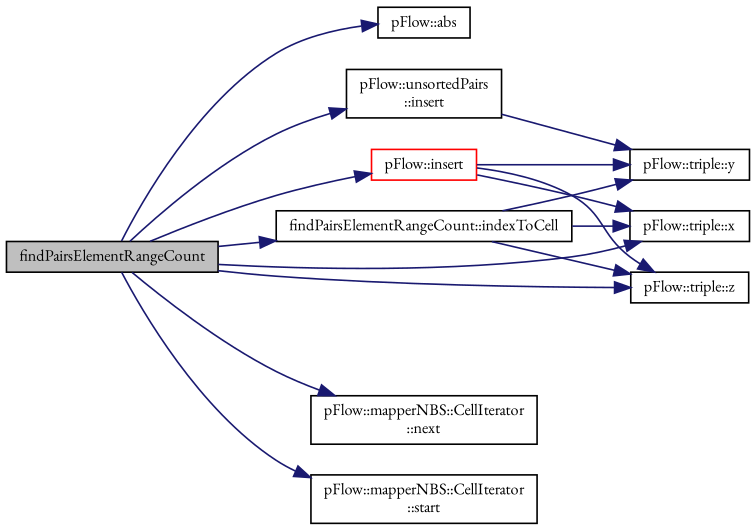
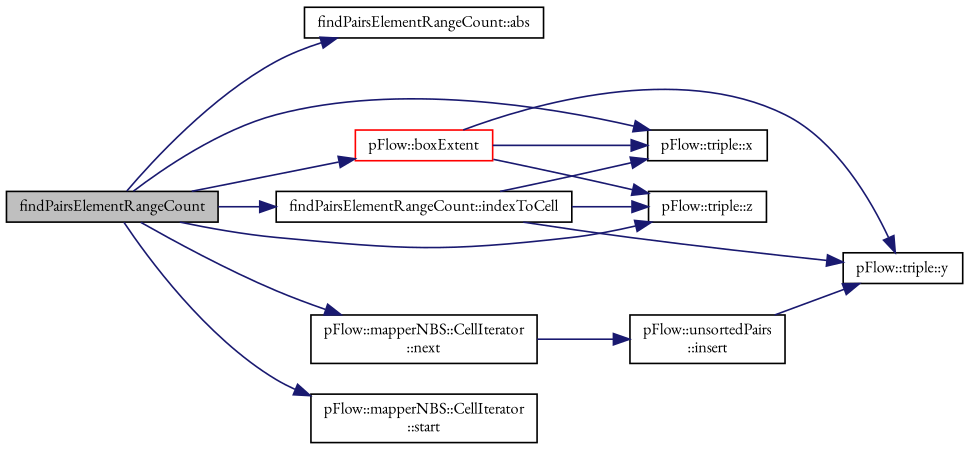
node "pFlow::abs": label "pFlow::abs" -> "findPairsElementRangeCount::abs"
node "pFlow::insert": label "pFlow::insert" -> "pFlow::boxExtent"
edge "findPairsElementRangeCount" -> "pFlow::unsortedPairs ::insert": now "pFlow::mapperNBS::CellIterator ::next" -> "pFlow::unsortedPairs ::insert"
